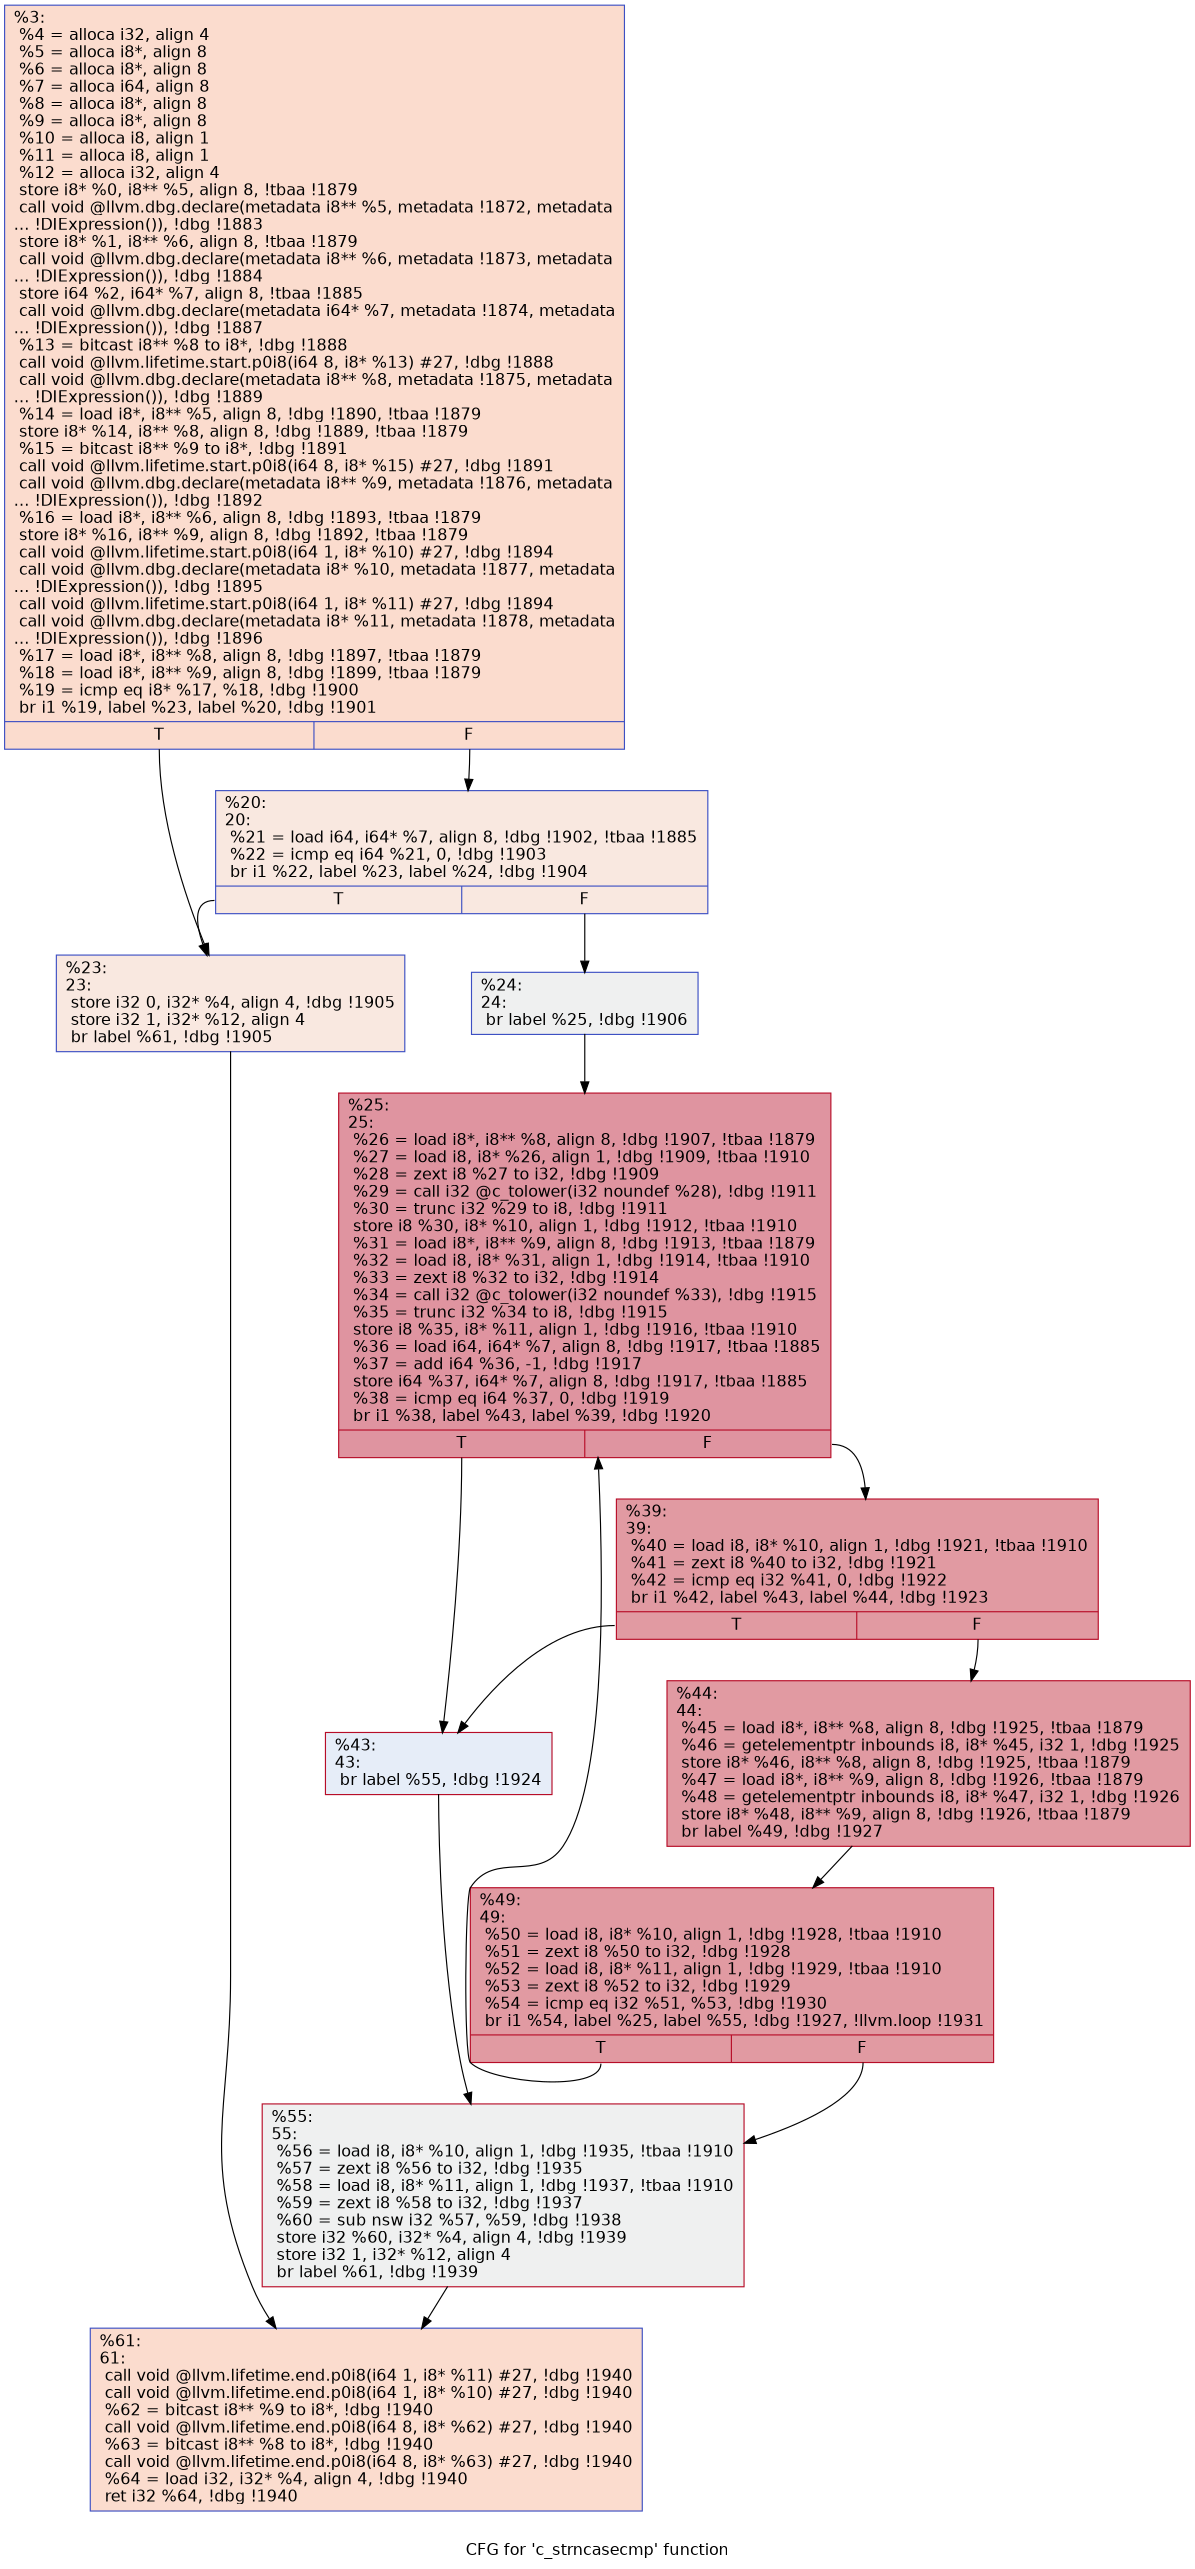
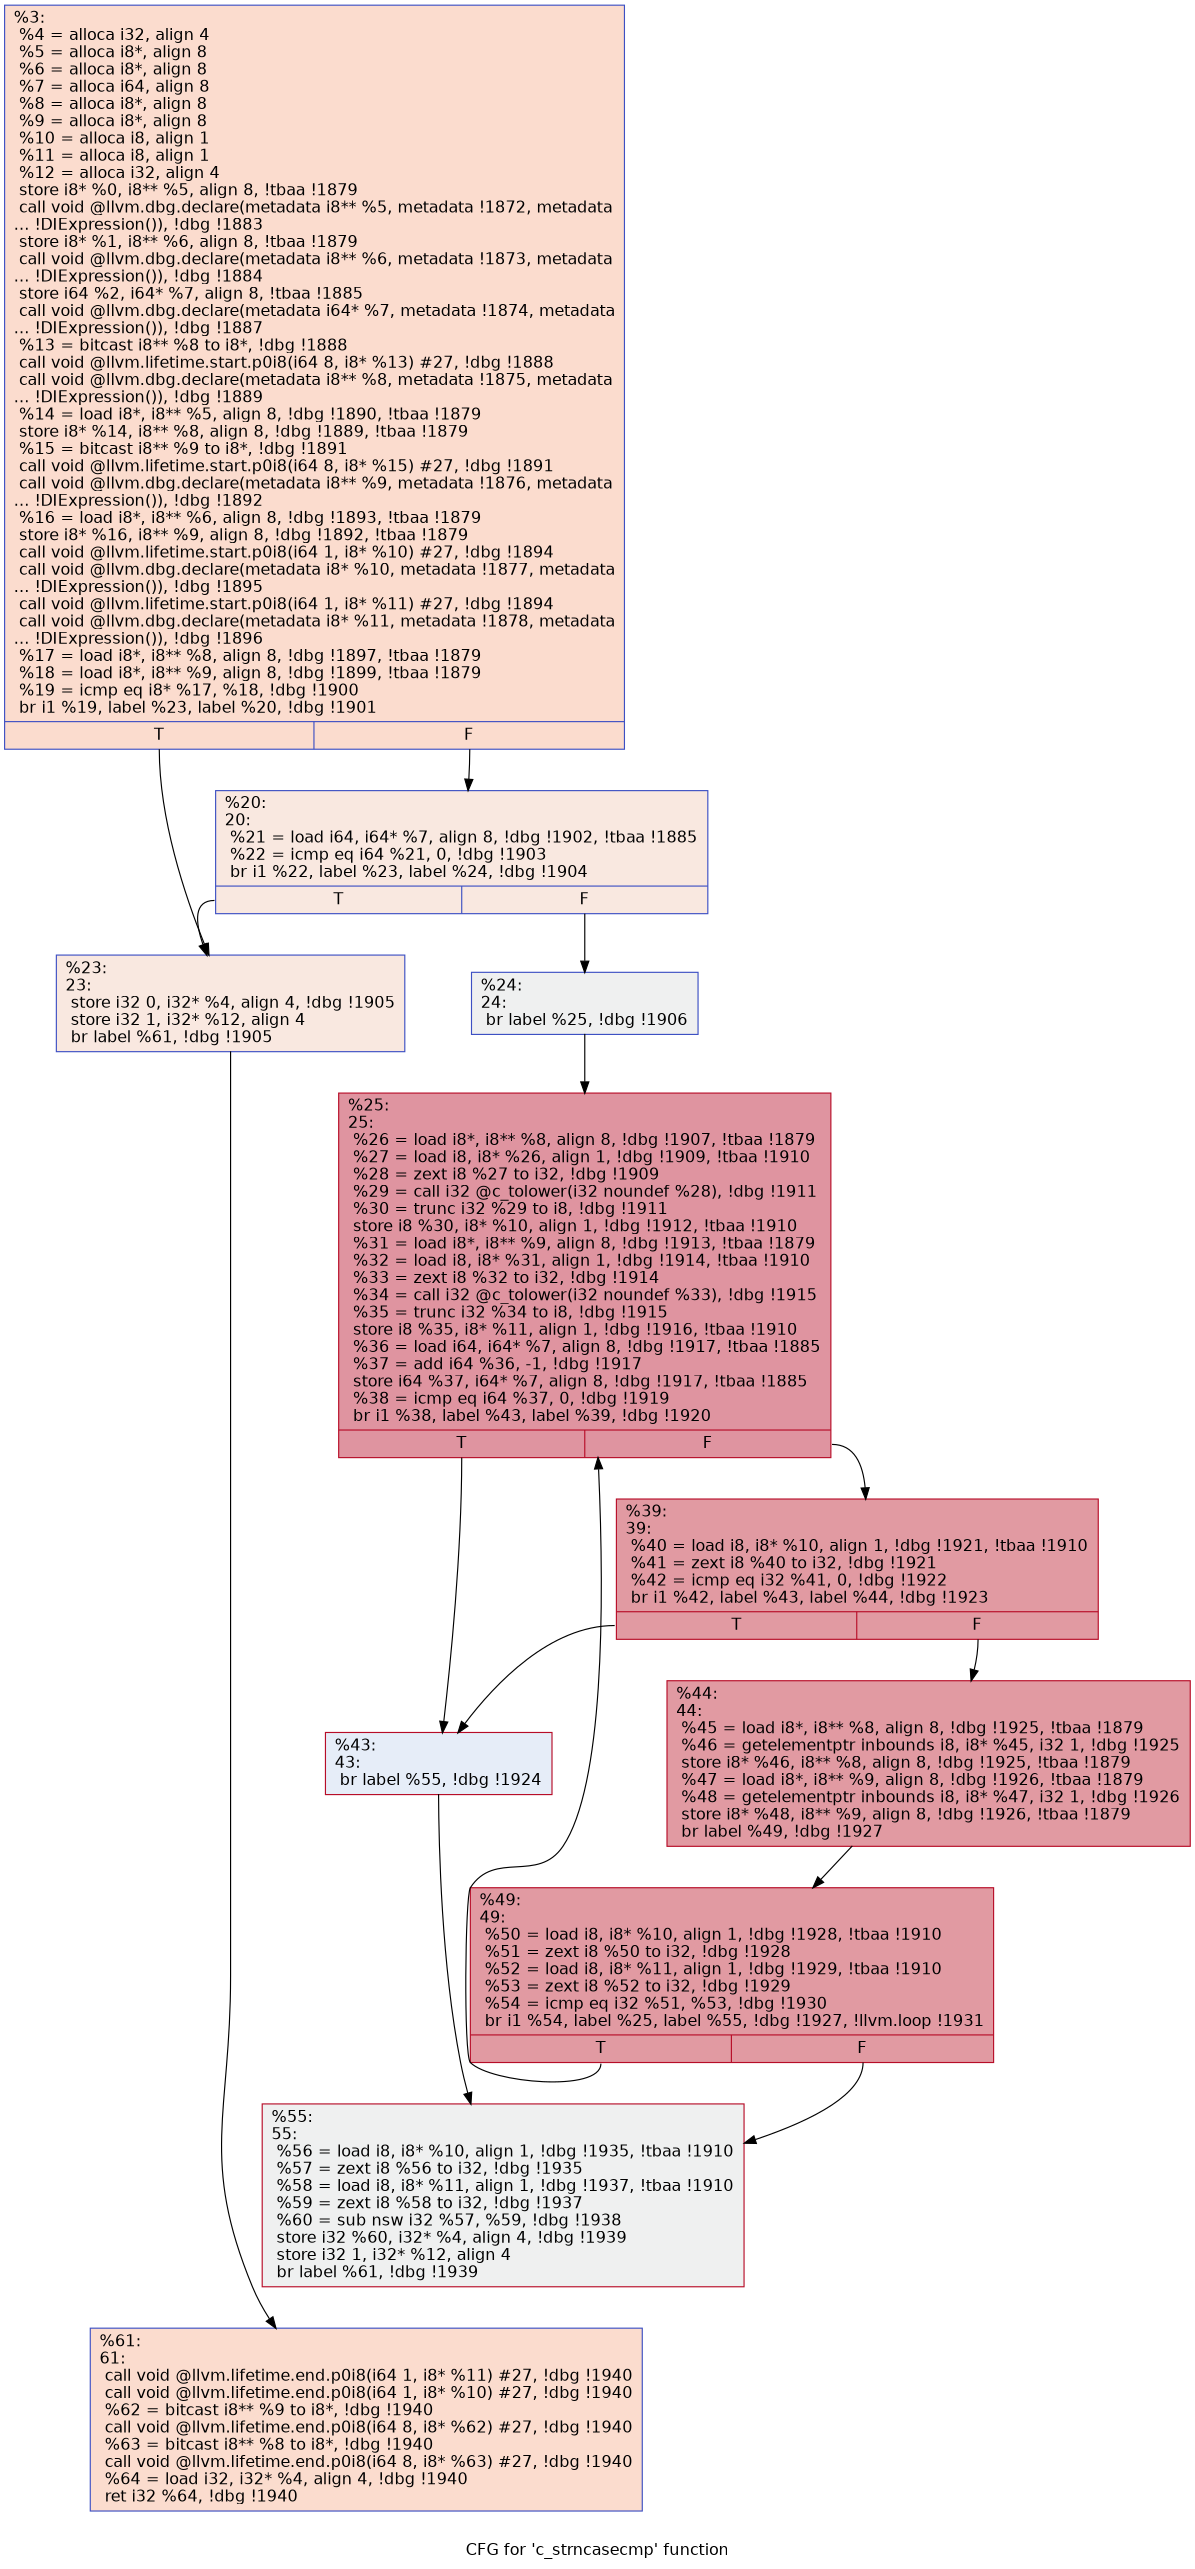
edge "%55:" -> "%61:": removed
